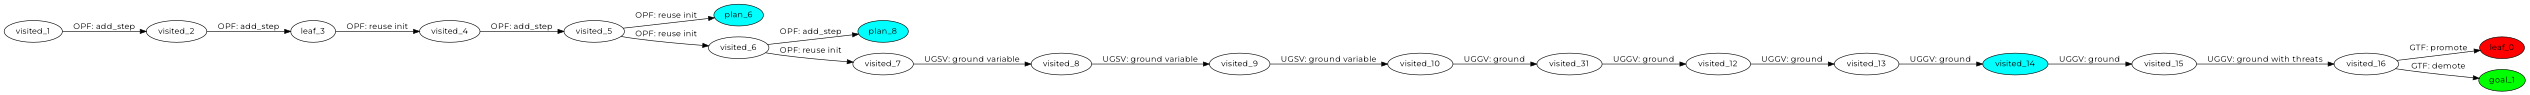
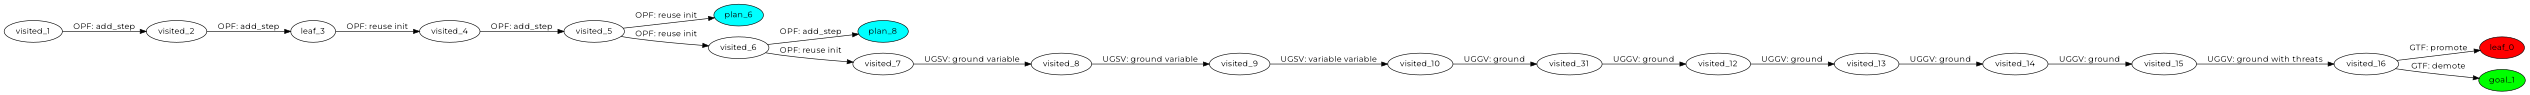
edge "visited_9" -> "visited_10": label "UGSV: ground variable" -> "UGSV: variable variable"
node "visited_14": fillcolor cyan -> white
